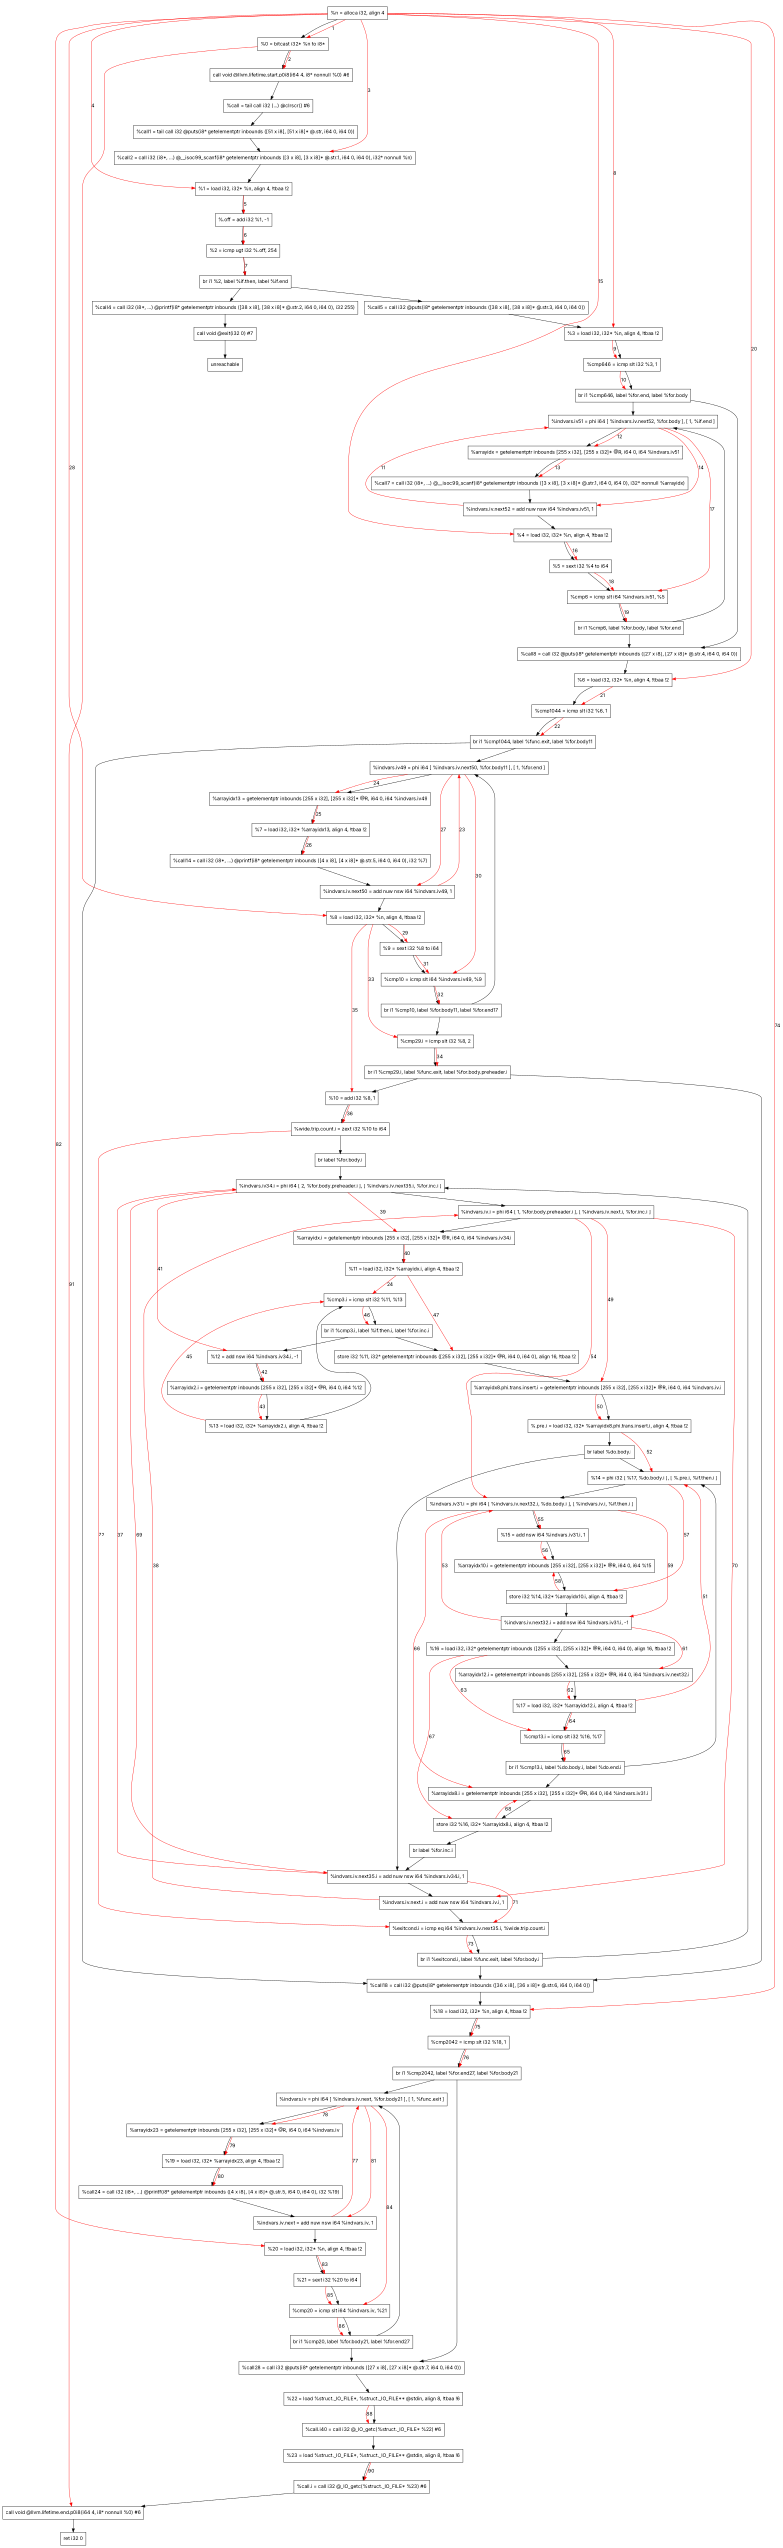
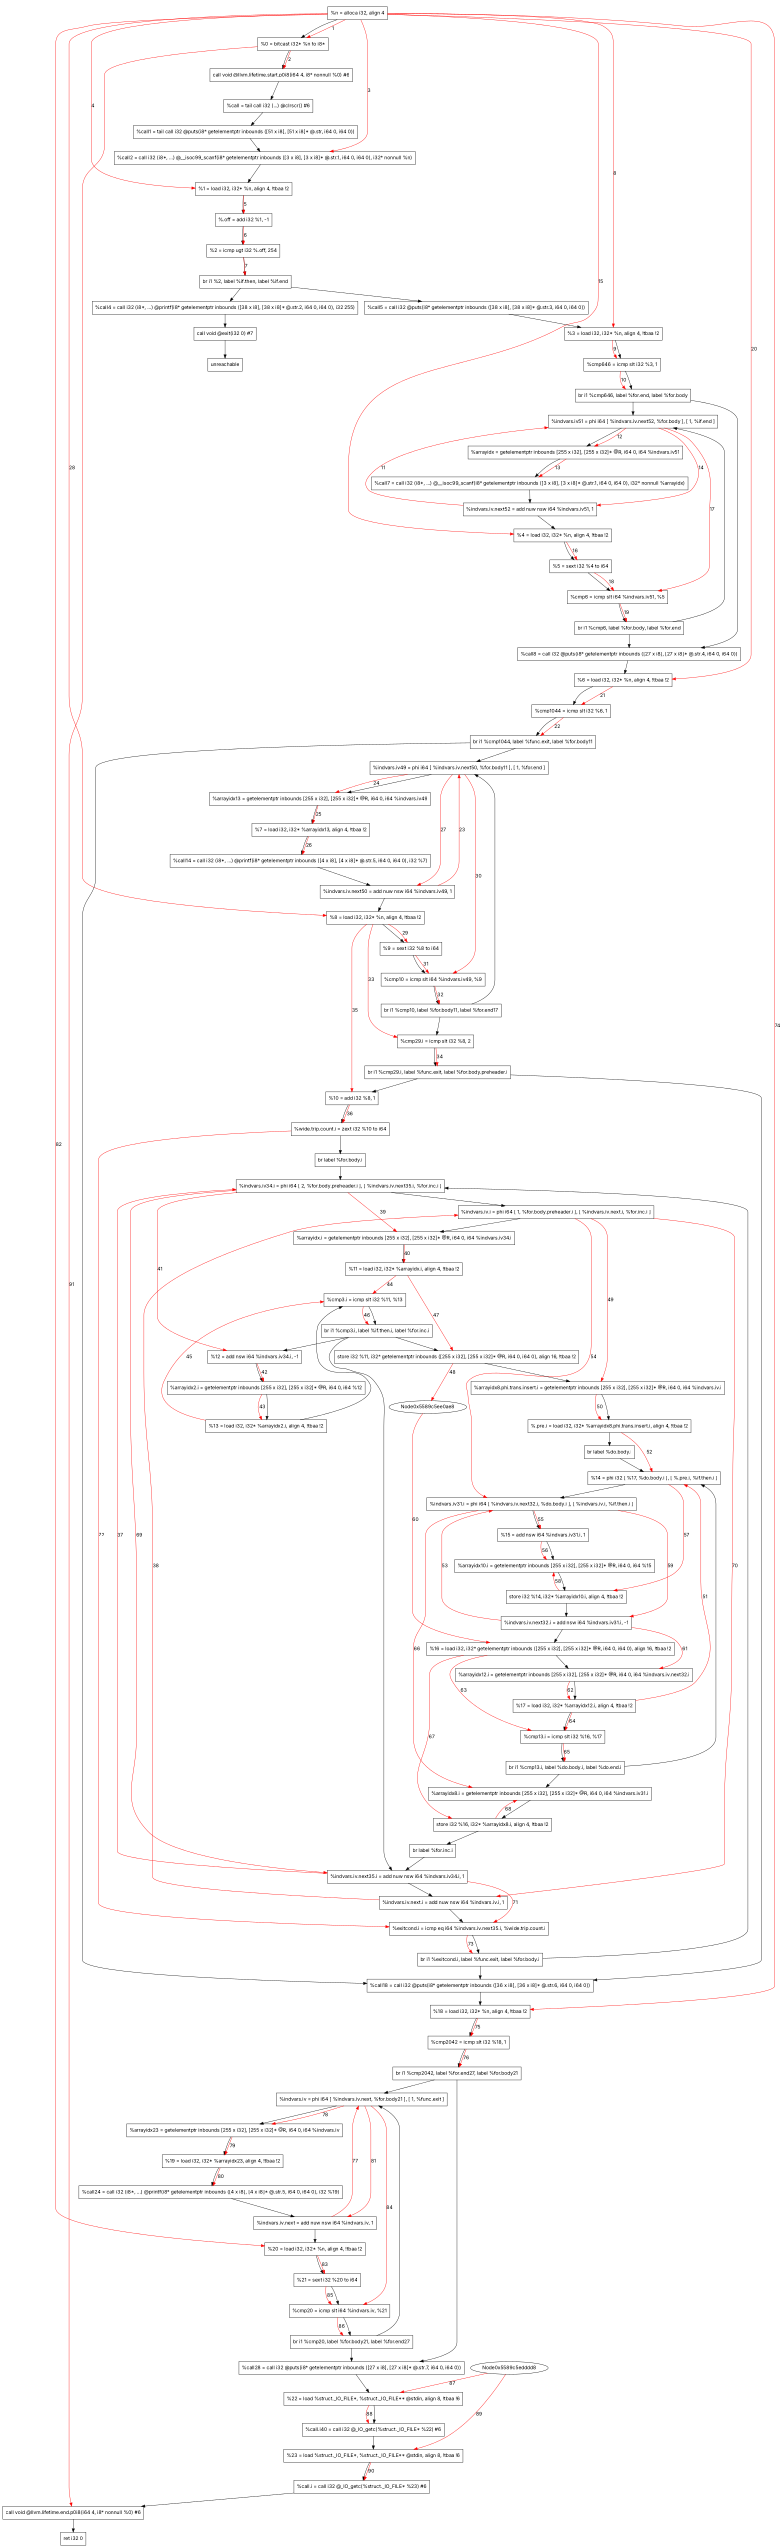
edge "%11 = load i32, i32* %arrayidx.i, align 4, !tbaa !2" -> "%cmp3.i = icmp slt i32 %11, %13": label "24" -> "44"
node "Node0x5589c5ee0ae8": added
edge "br label %do.body.i" -> "%indvars.iv.next35.i = add nuw nsw i64 %indvars.iv34.i, 1": now "br i1 %cmp3.i, label %if.then.i, label %for.inc.i" -> "%indvars.iv.next35.i = add nuw nsw i64 %indvars.iv34.i, 1"
node "Node0x5589c5edddd8": added
